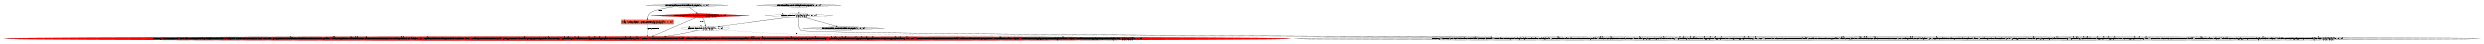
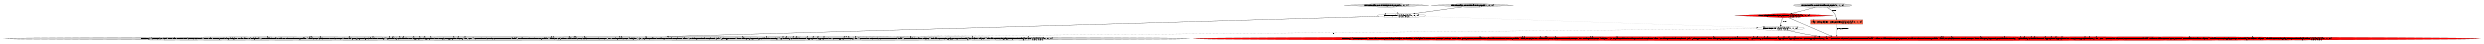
node "testUnionAllTwoQueriesLeftQueryIsJoin['0', '1', '0']": shape diamond -> ellipse
node "cannotVectorize()@@@3@@@['1', '0', '1']": shape diamond -> ellipse
edge "cannotVectorize()@@@3@@@['1', '0', '1']" -> "cannotVectorize()@@@4@@@['1', '1', '0']": style bold -> dotted
edge "cannotVectorize()@@@3@@@['1', '0', '1']" -> "testUnionAllTwoQueriesLeftQueryIsJoin['1', '0', '0']": reversed
